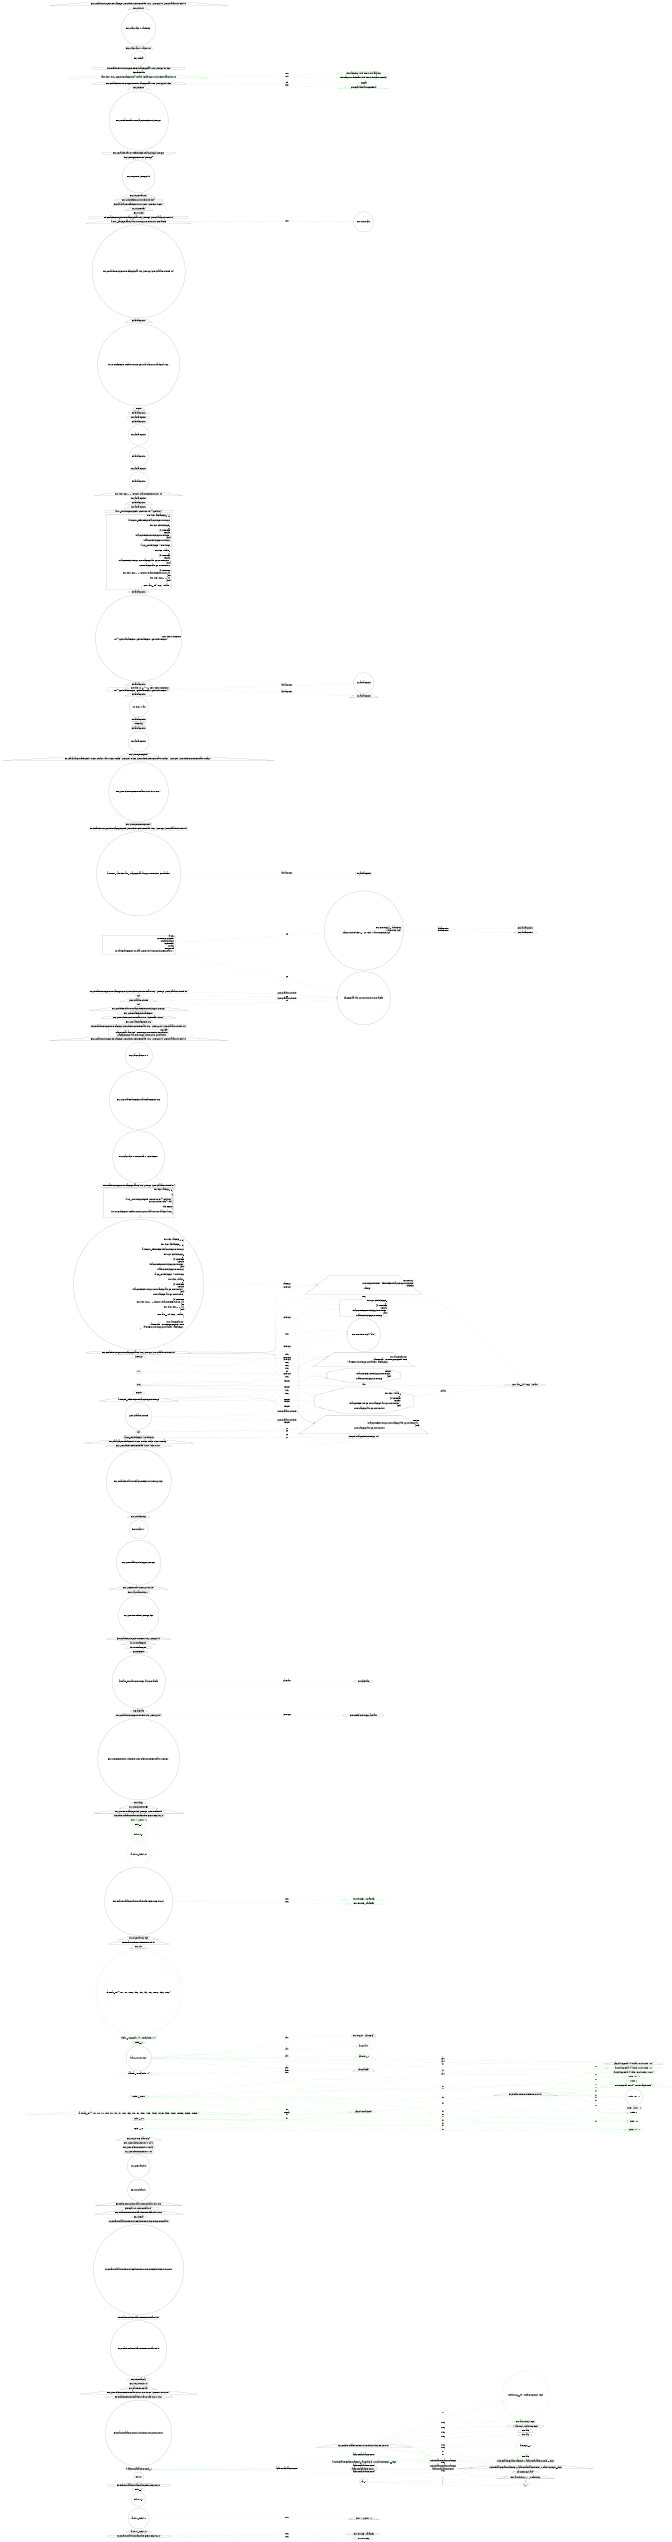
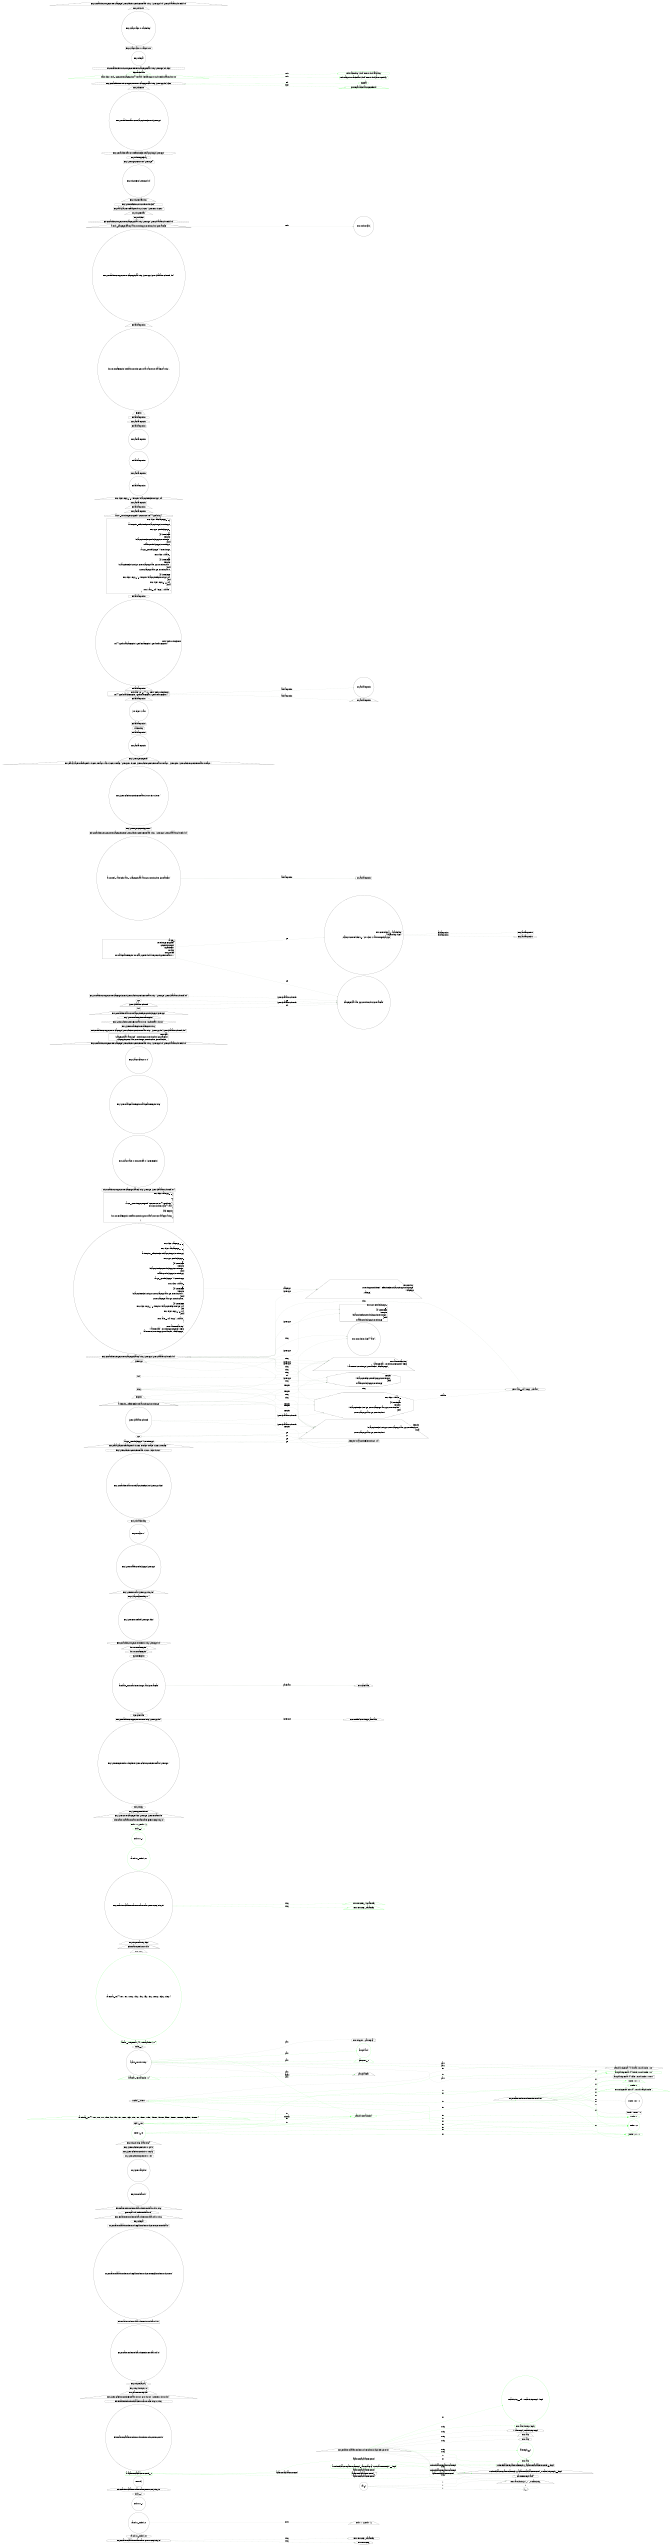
node "Entry Unk.ToUntypedArray": added
node "Entry System.Value.FormatException(string)": label "Entry System.Value.FormatException(string)" -> "Entry System.FormatException.FormatException(string)"
node "Exit Humanizer.NumberToWordsExtension.ToWords(int)": label "Exit Humanizer.NumberToWordsExtension.ToWords(int)" -> "Exit Humanizer.Generic.ToWords(int)"
node "number %= 1000": label "number %= 1000" -> "eight %= 1000"
